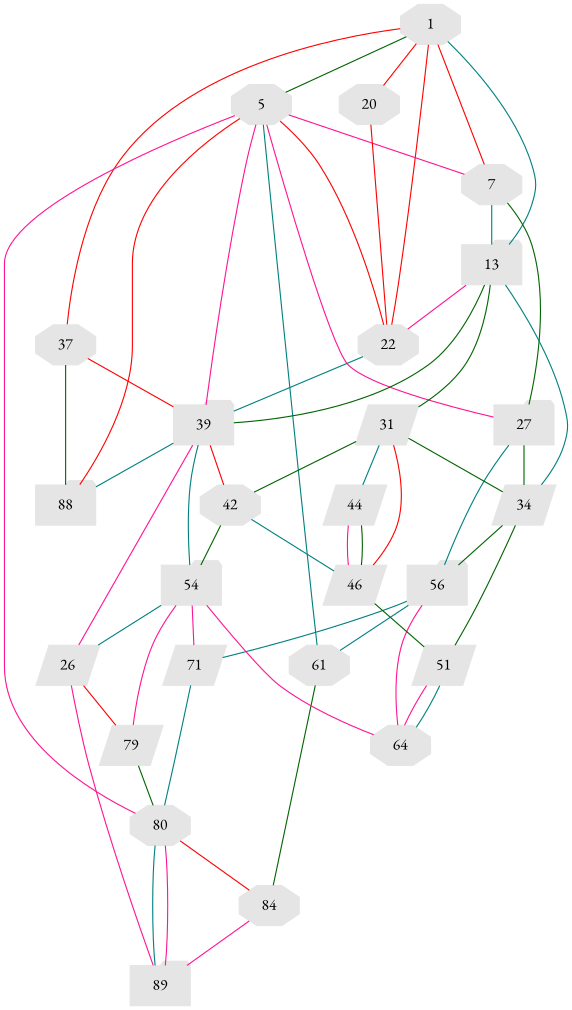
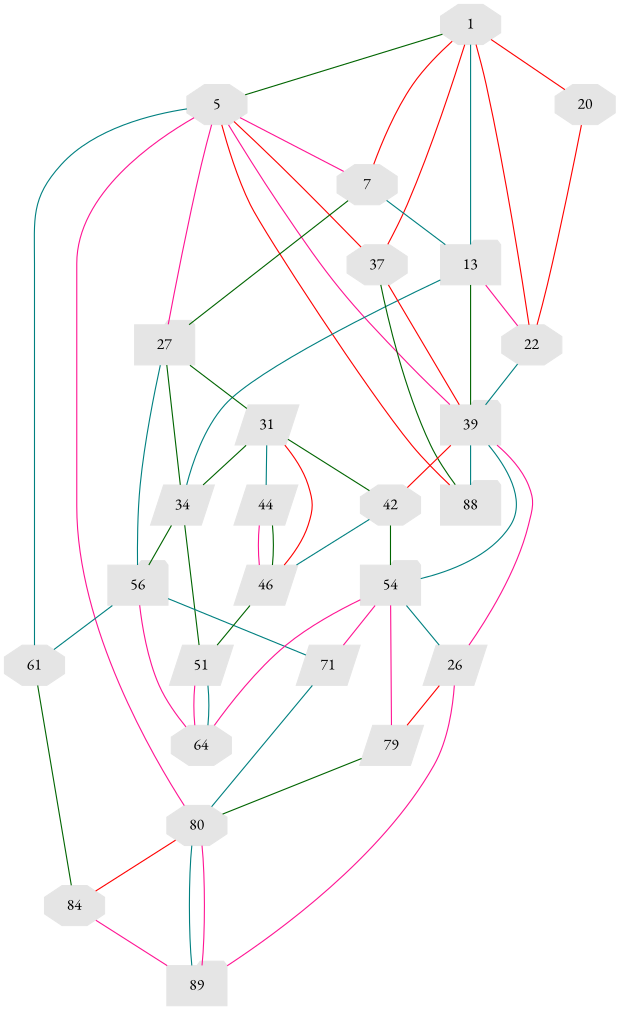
edge "5" -- "22": now "5" -- "37"
edge "13" -- "31": now "27" -- "31"
